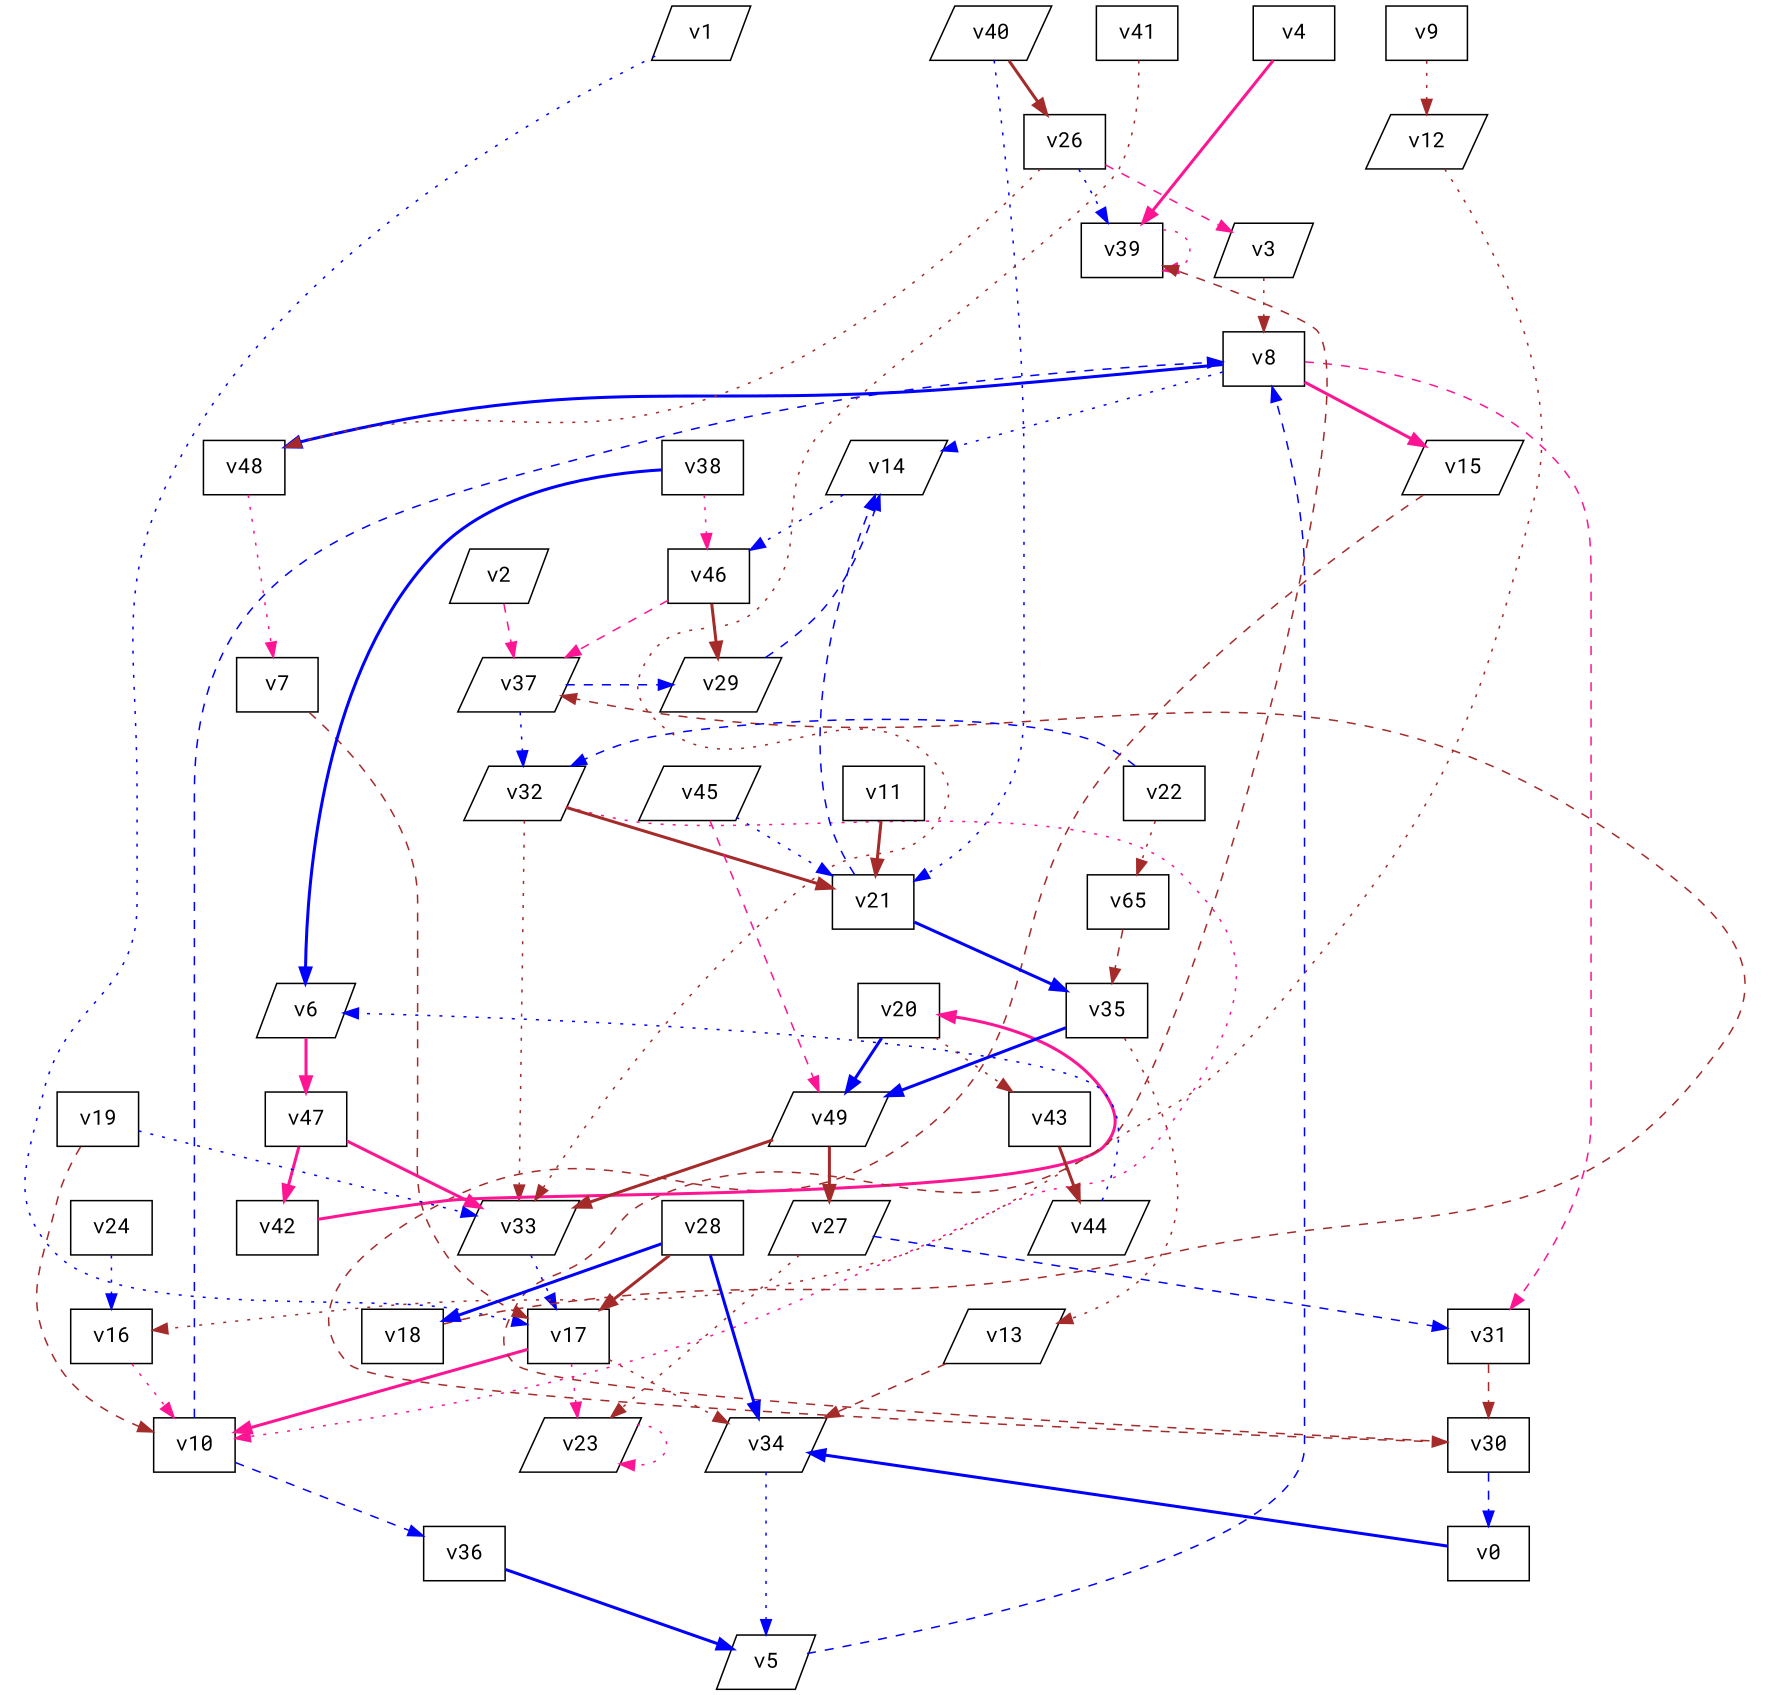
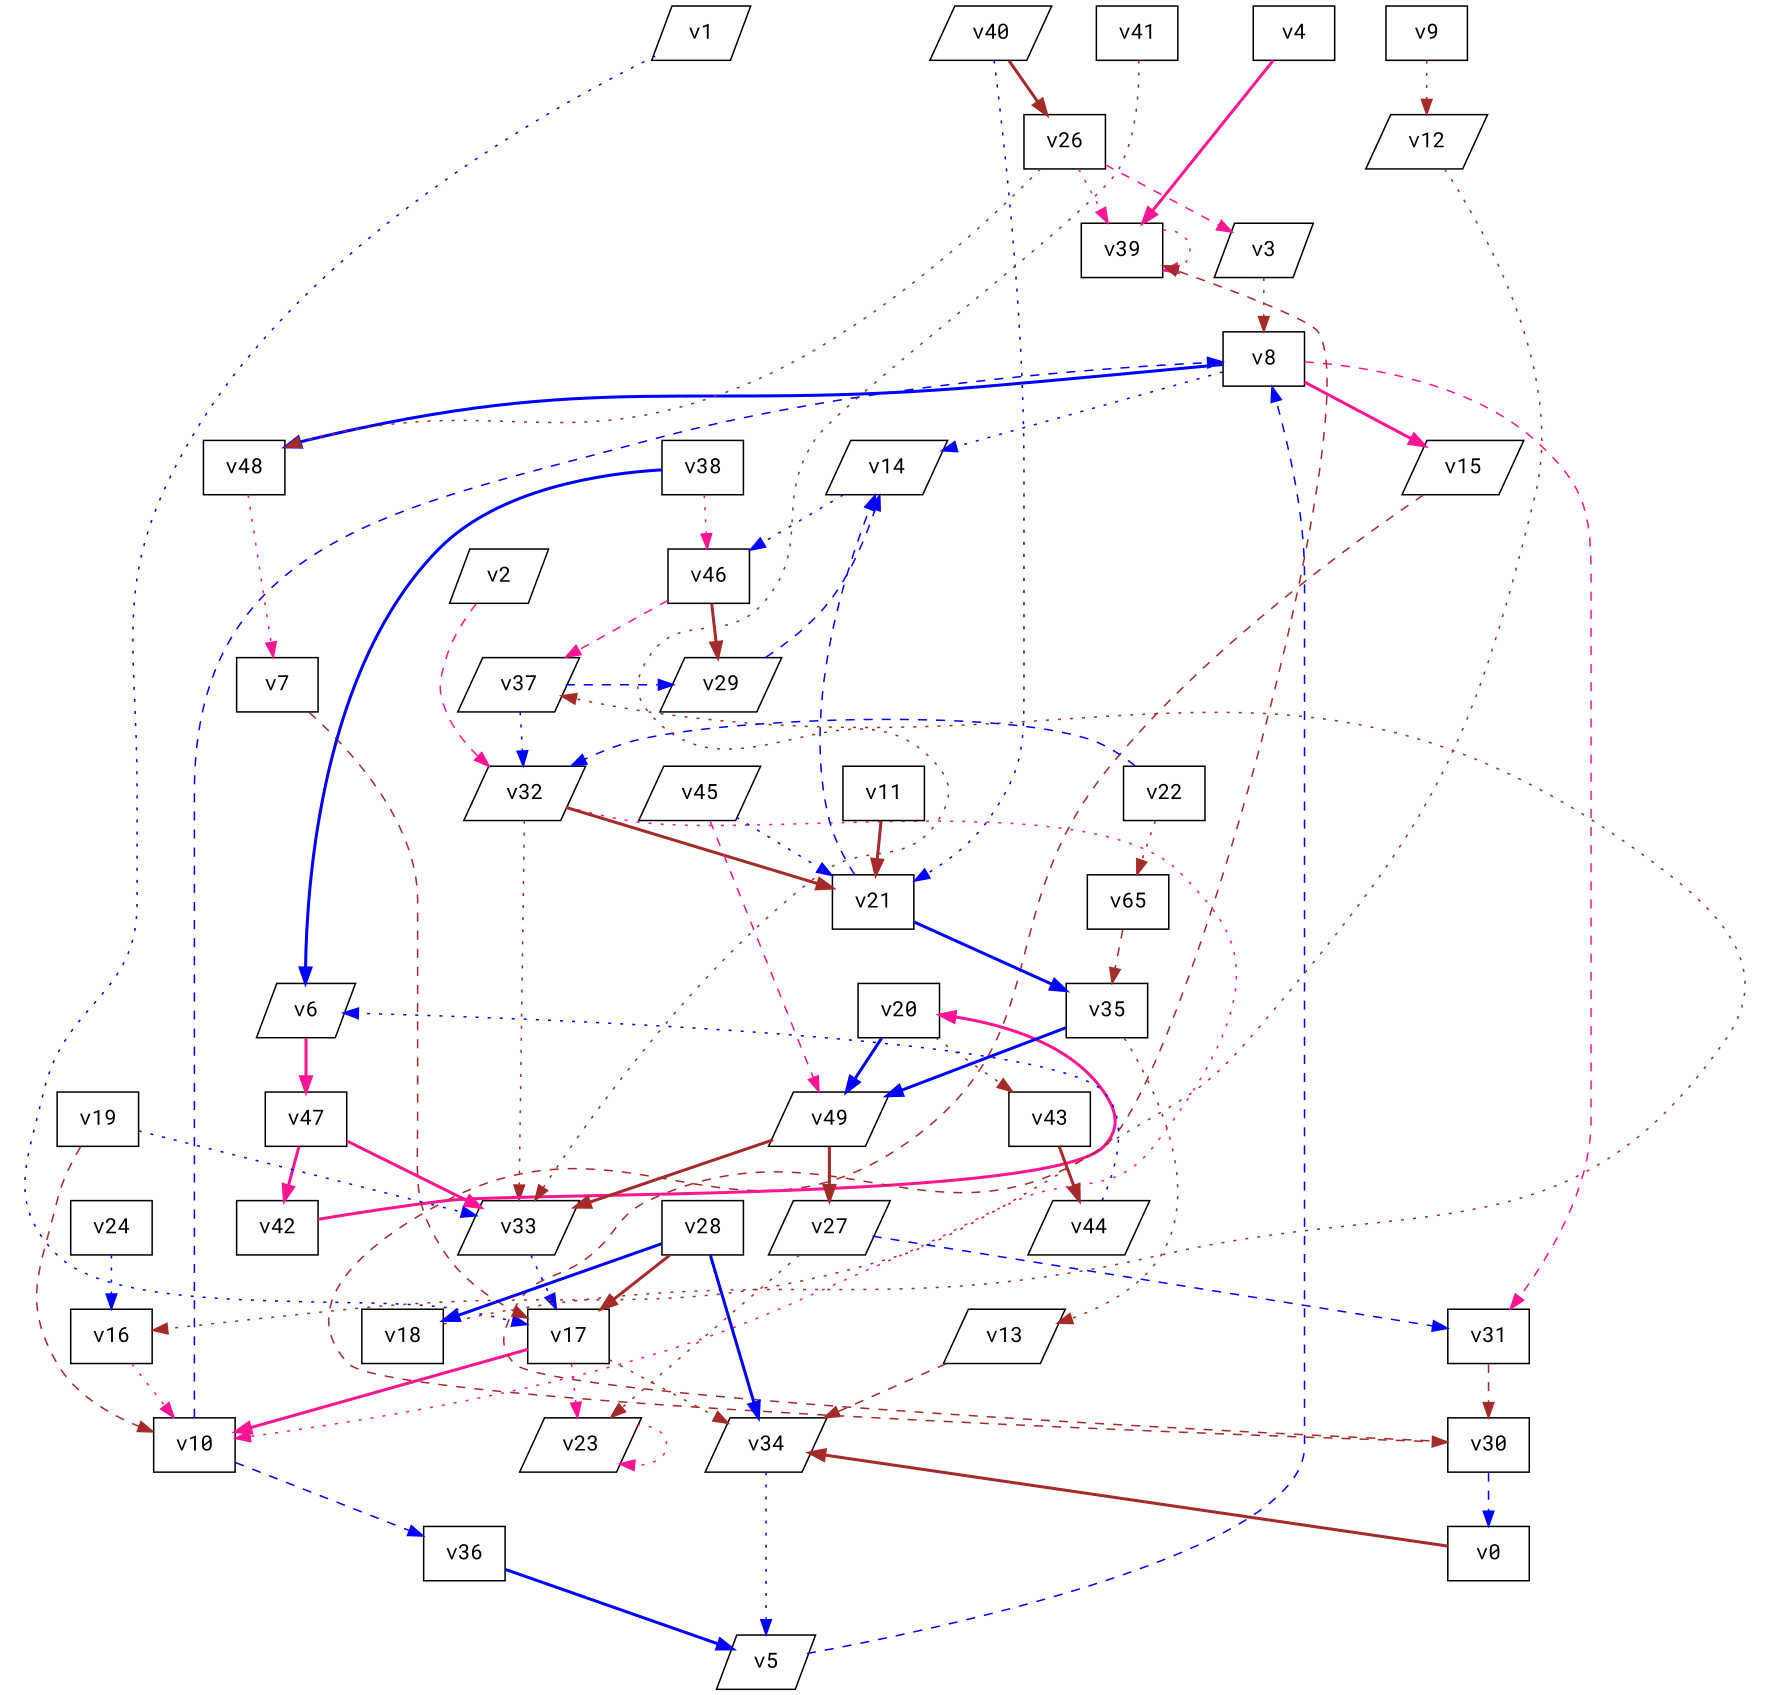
edge "v26" -> "v39": color blue -> deeppink
edge "v2" -> "v37": now "v2" -> "v32"
edge "v18" -> "v37": style dashed -> dotted
edge "v0" -> "v34": color blue -> brown
